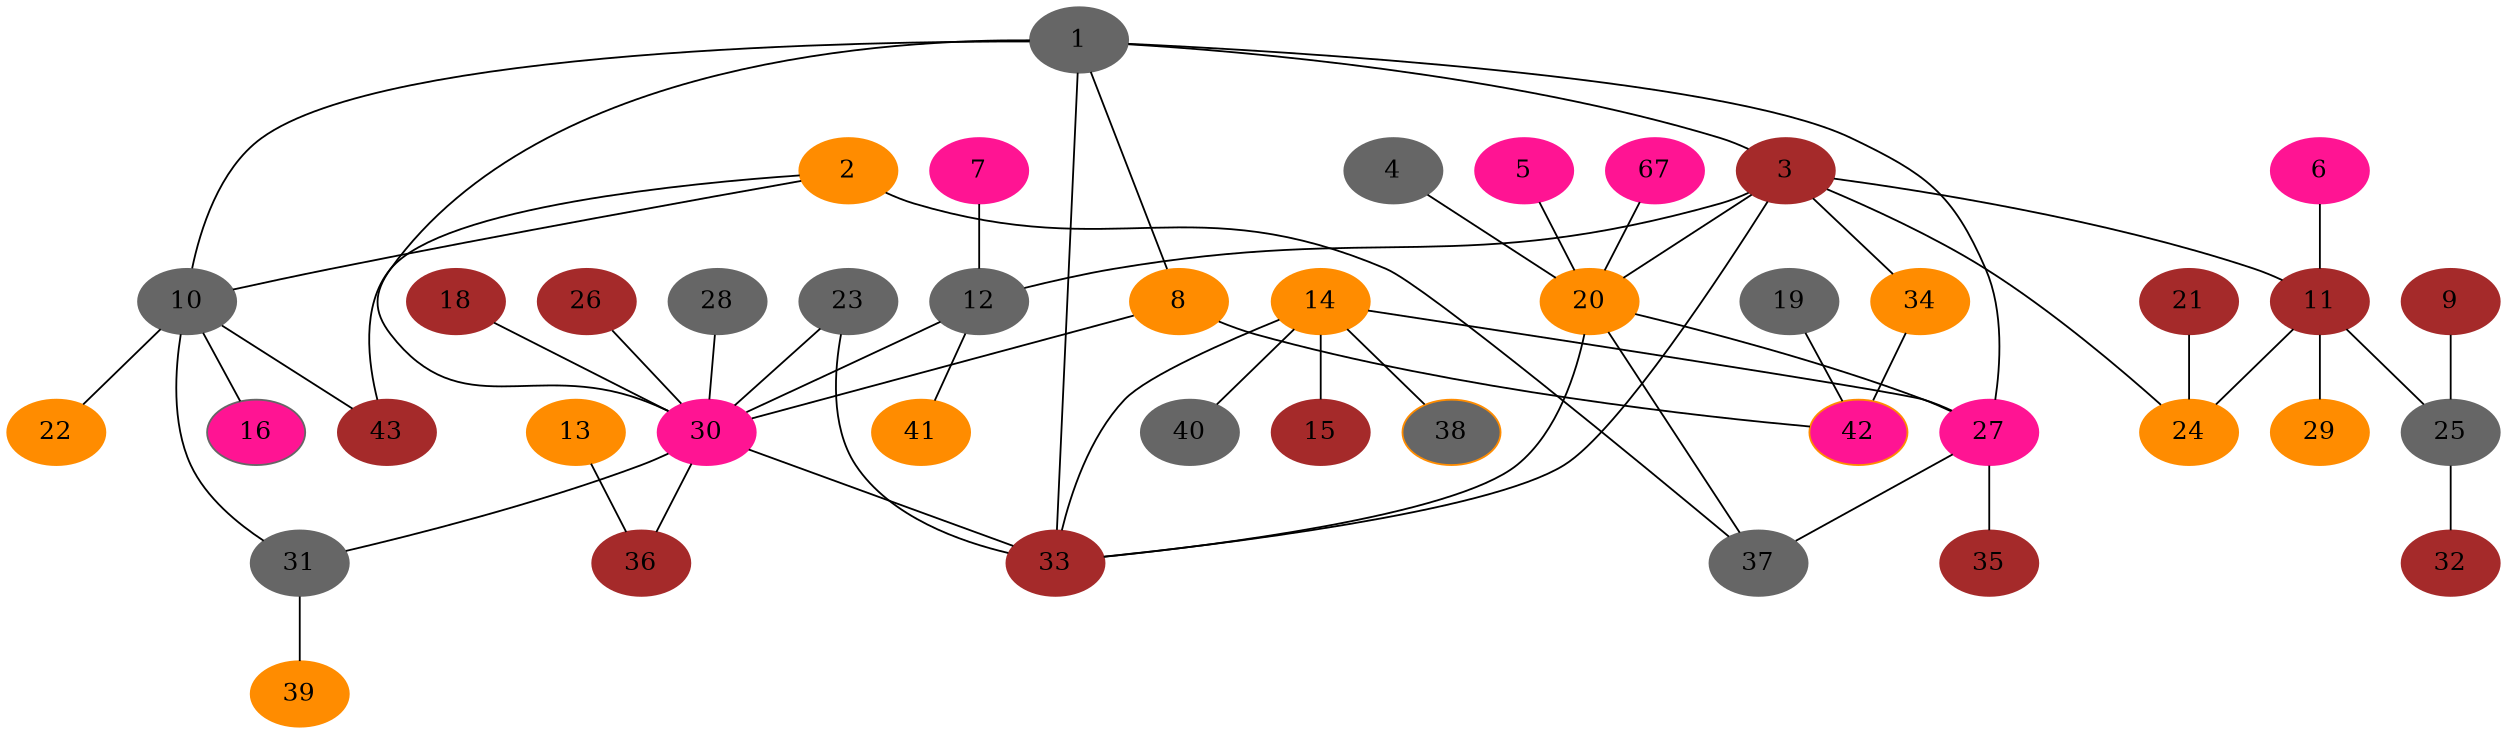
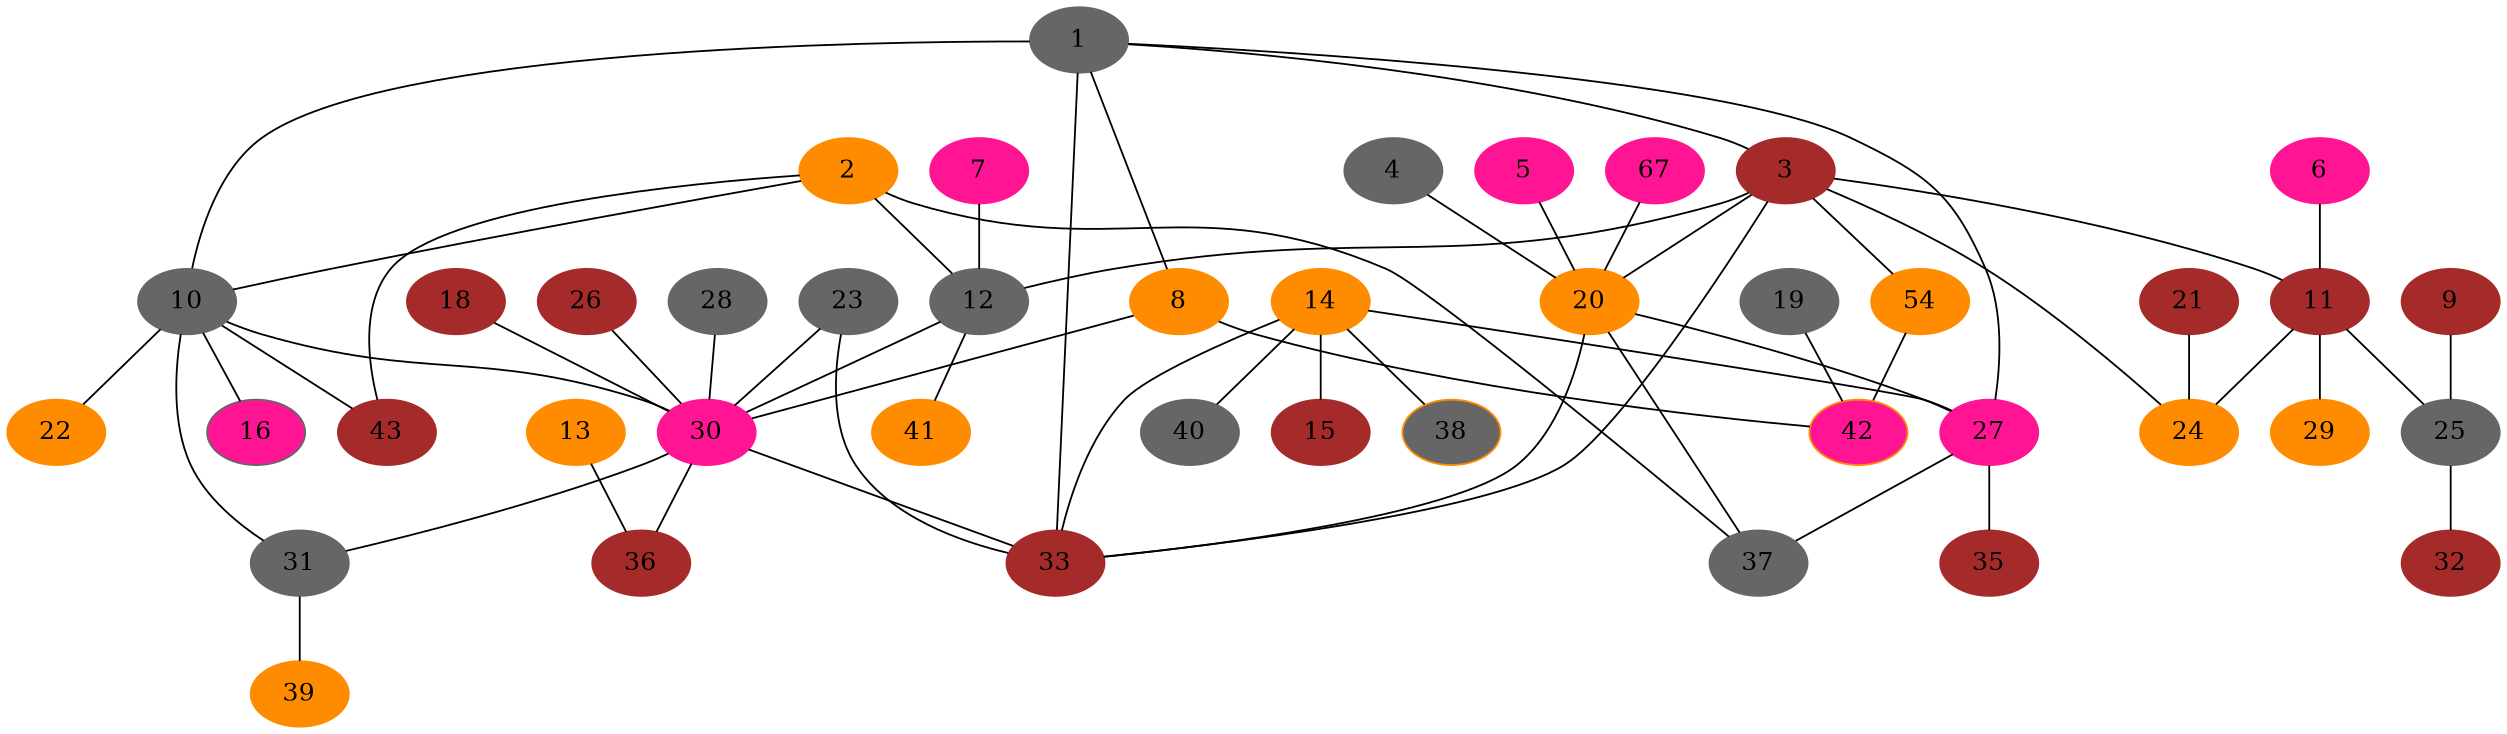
edge "1" -- "30": now "10" -- "30"
edge "2" -- "12": added
node "34": label "34" -> "54"
